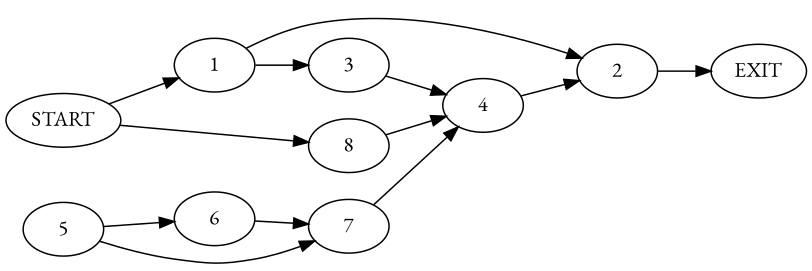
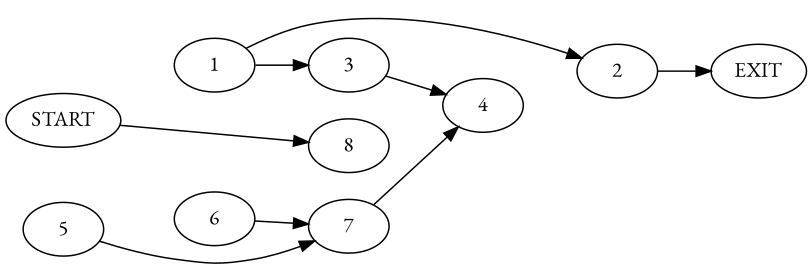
edge "4" -> "2": removed
edge "START" -> "1": removed
edge "8" -> "4": removed
edge "5" -> "6": removed
